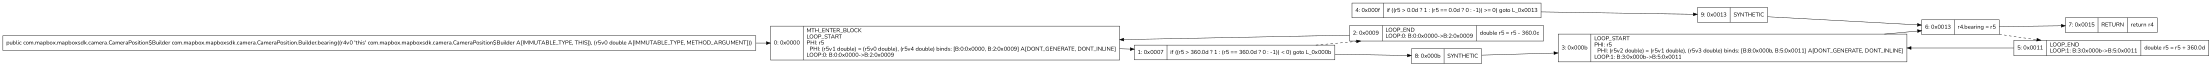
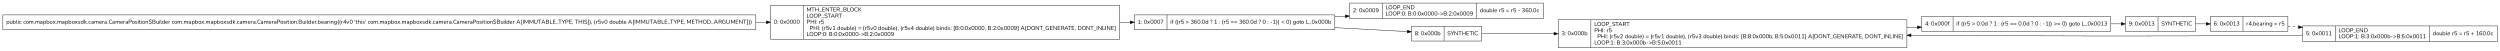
node "7: 0x0015": removed
edge "3: 0x000b" -> "6: 0x0013": now "3: 0x000b" -> "4: 0x000f"
edge "2: 0x0009" -> "0: 0x0000": removed
edge "1: 0x0007" -> "2: 0x0009": style dashed -> solid
node "5: 0x0011": text "double r5 = r5 + 360.0d" -> "double r5 = r5 + 160.0d"
